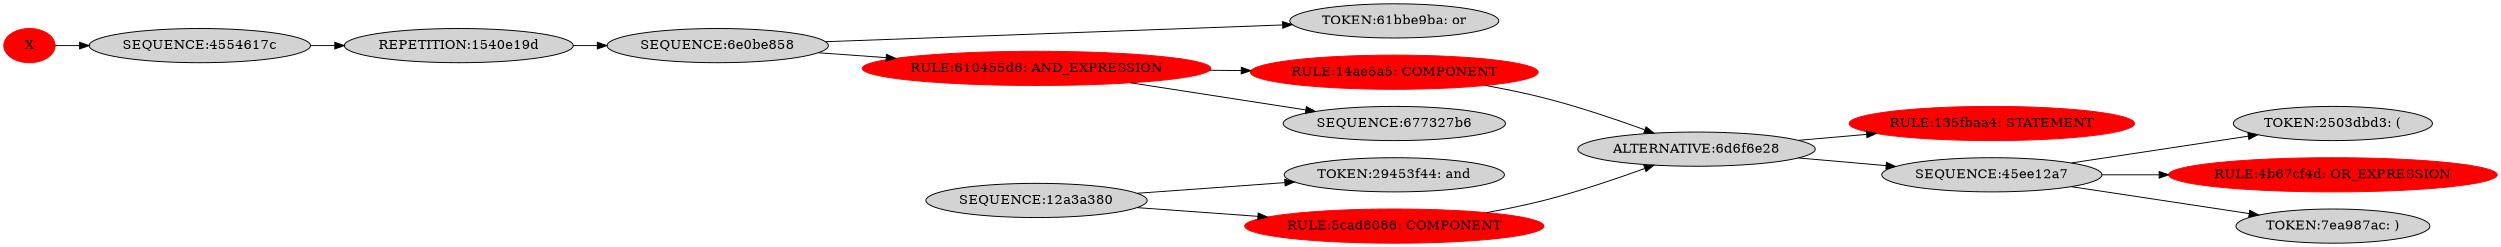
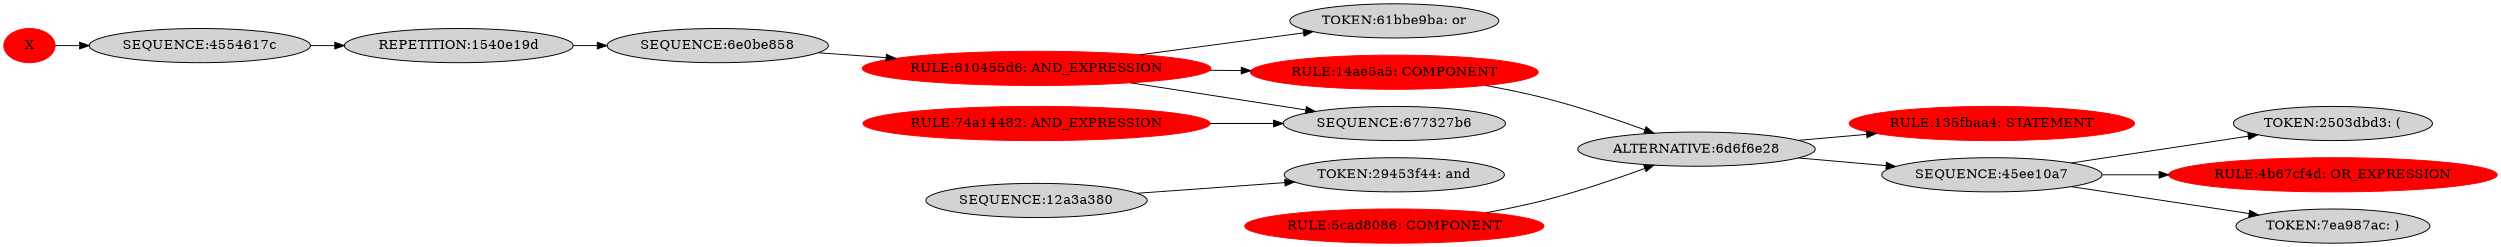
edge "SEQUENCE:6e0be858" -> "TOKEN:61bbe9ba: or": now "RULE:610455d6: AND_EXPRESSION" -> "TOKEN:61bbe9ba: or"
node "RULE:74a14482: AND_EXPRESSION": added
node "SEQUENCE:45ee12a7": label "SEQUENCE:45ee12a7" -> "SEQUENCE:45ee10a7"
edge "SEQUENCE:12a3a380" -> "RULE:5cad8086: COMPONENT": removed
